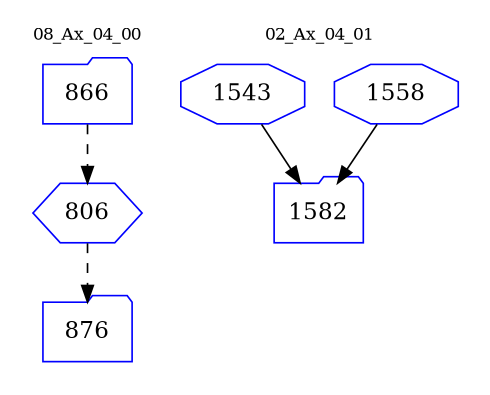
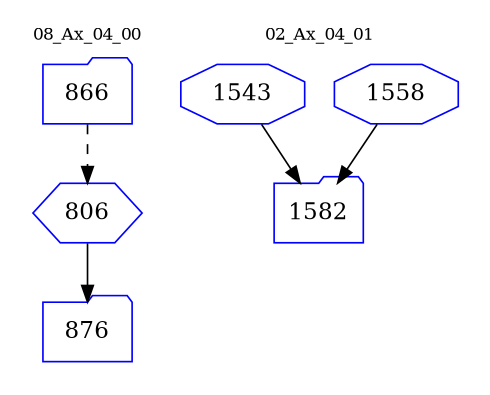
edge "806" -> "876": style dashed -> solid
